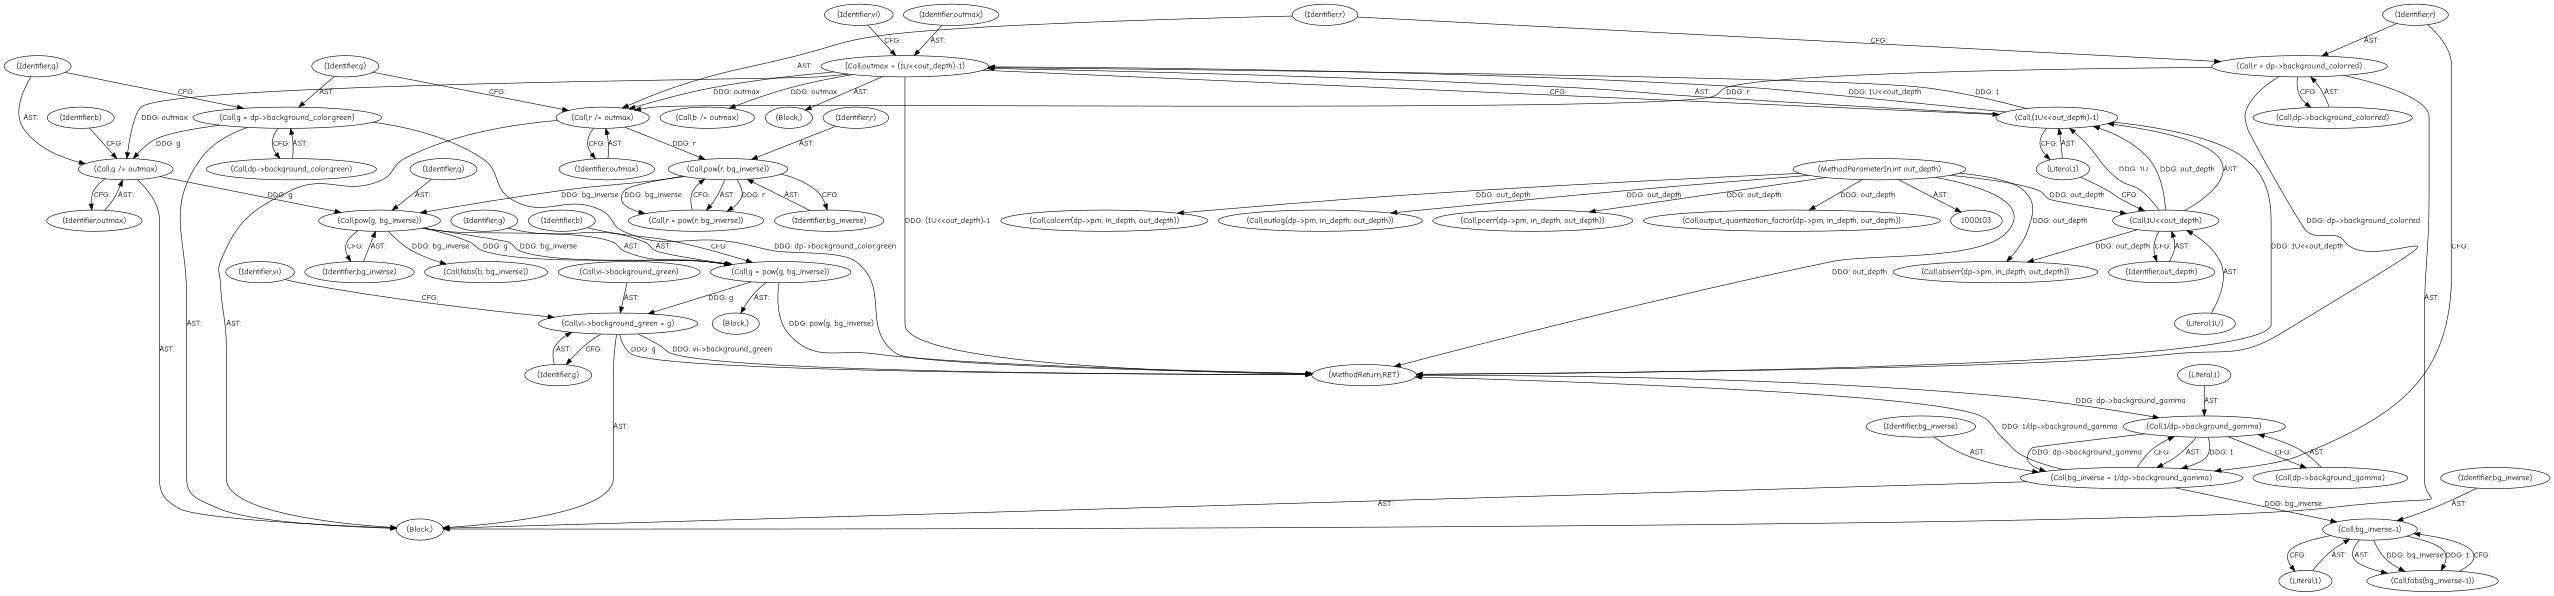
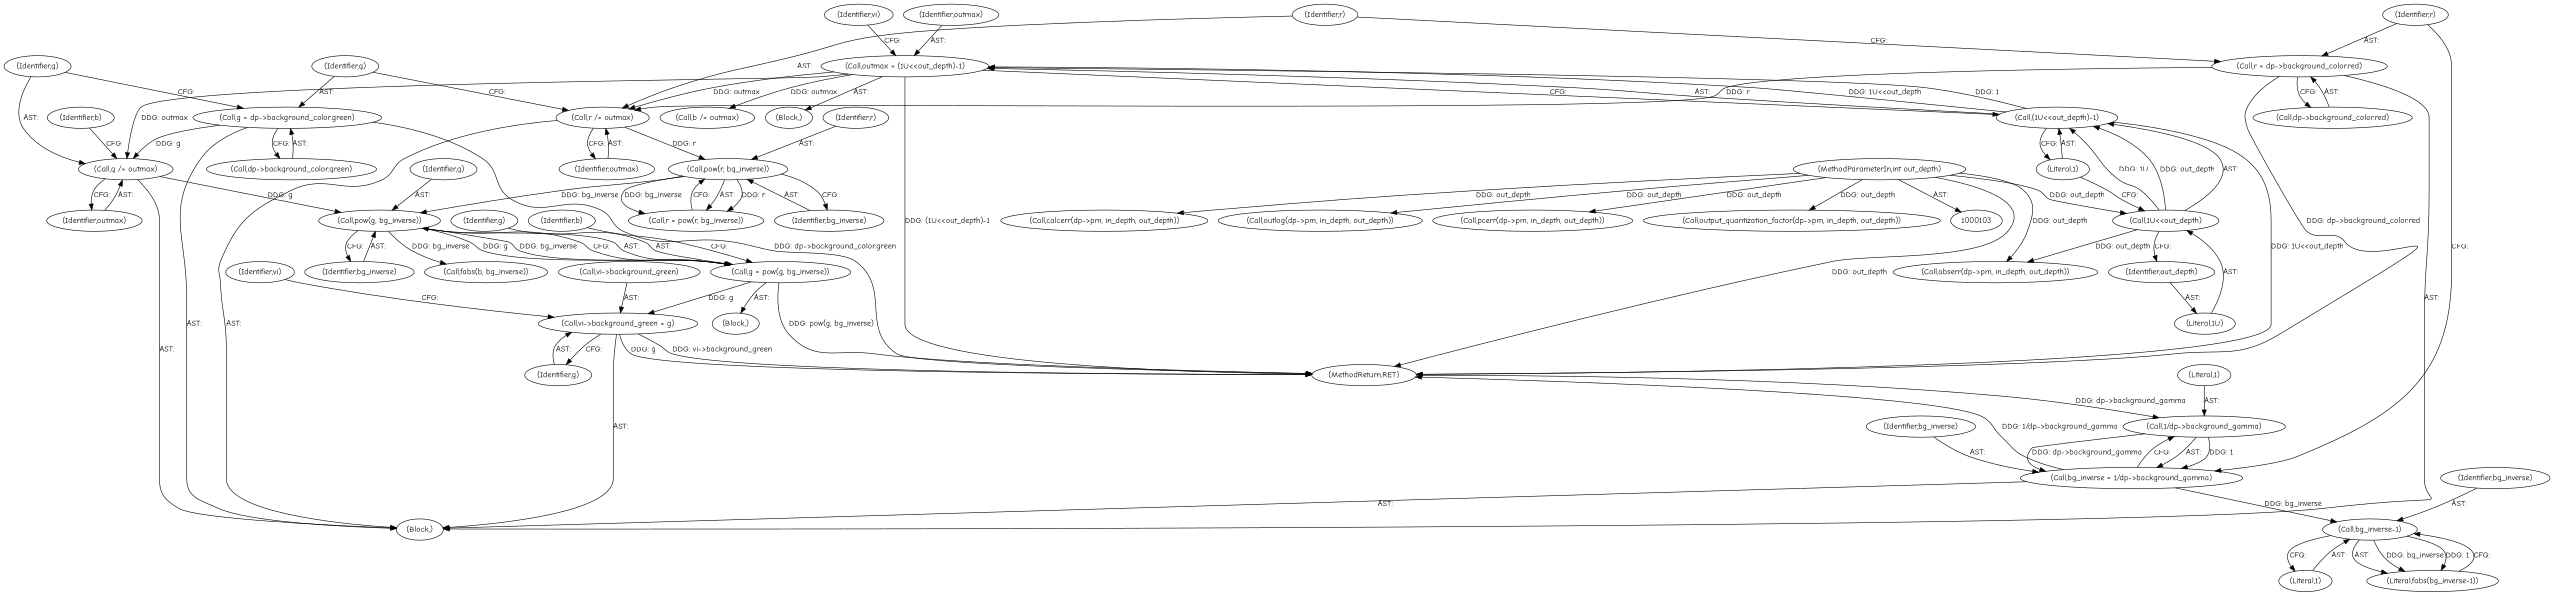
edge "(Call,g = pow(g, bg_inverse))" -> "(Call,pow(g, bg_inverse))": added, label "CFG:"
edge "(Identifier,out_depth)" -> "(Call,1U<<out_depth)": now "(Identifier,out_depth)" -> "(Literal,1U)"
node "(Call,dp->background_gamma)": removed
node "(Call,fabs(bg_inverse-1))": label "(Call,fabs(bg_inverse-1))" -> "(Literal,fabs(bg_inverse-1))"
